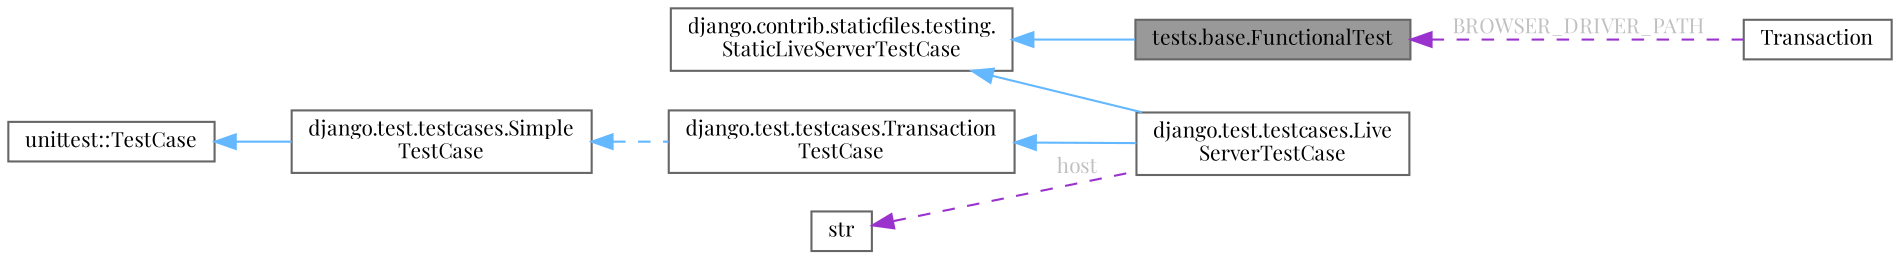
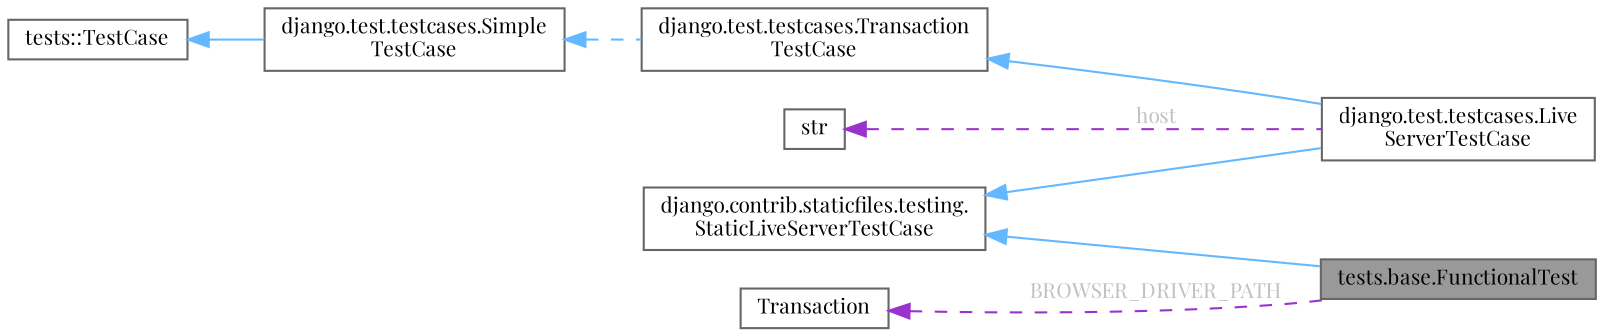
edge "Transaction" -> "tests.base.FunctionalTest": reversed
node "unittest::TestCase": label "unittest::TestCase" -> "tests::TestCase"
